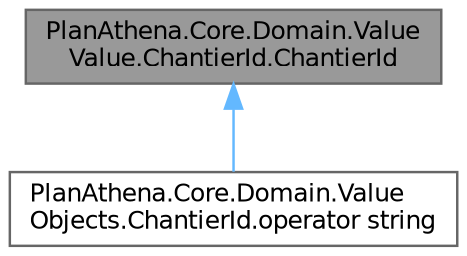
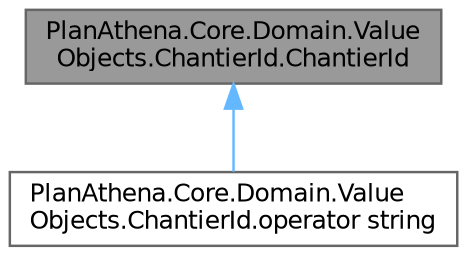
node "PlanAthena.Core.Domain.Value Value.ChantierId.ChantierId": label "PlanAthena.Core.Domain.Value Value.ChantierId.ChantierId" -> "PlanAthena.Core.Domain.Value Objects.ChantierId.ChantierId"
